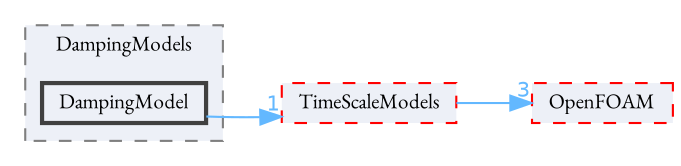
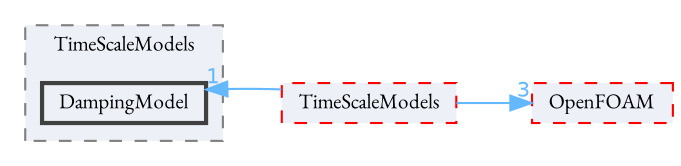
cluster "DampingModels": label "DampingModels" -> "TimeScaleModels"
edge "DampingModel" -> "TimeScaleModels": reversed
